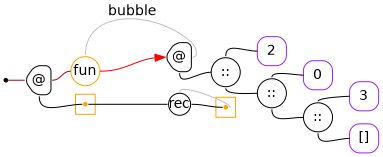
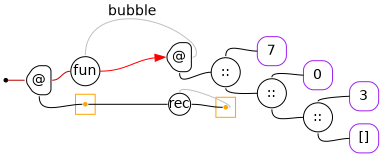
node "2": label "2" -> "7"
node "fun": color orange -> #000000
